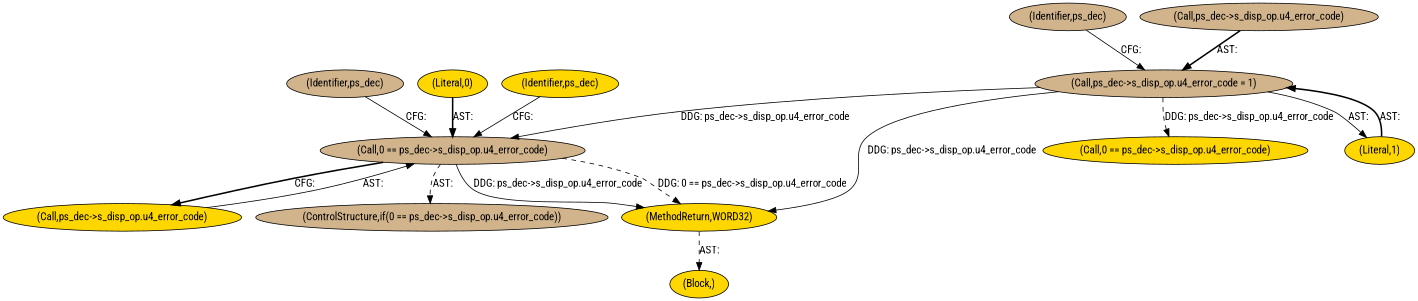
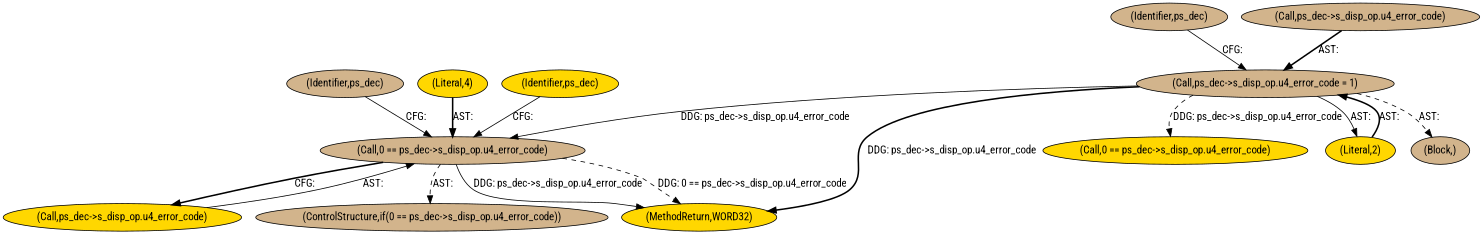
node "(Literal,0)": label "(Literal,0)" -> "(Literal,4)"
edge "(Call,ps_dec->s_disp_op.u4_error_code = 1)" -> "(MethodReturn,WORD32)": style solid -> bold
node "(Literal,1)": label "(Literal,1)" -> "(Literal,2)"
edge "(MethodReturn,WORD32)" -> "(Block,)": now "(Call,ps_dec->s_disp_op.u4_error_code = 1)" -> "(Block,)"
node "(Block,)": fillcolor gold -> tan
